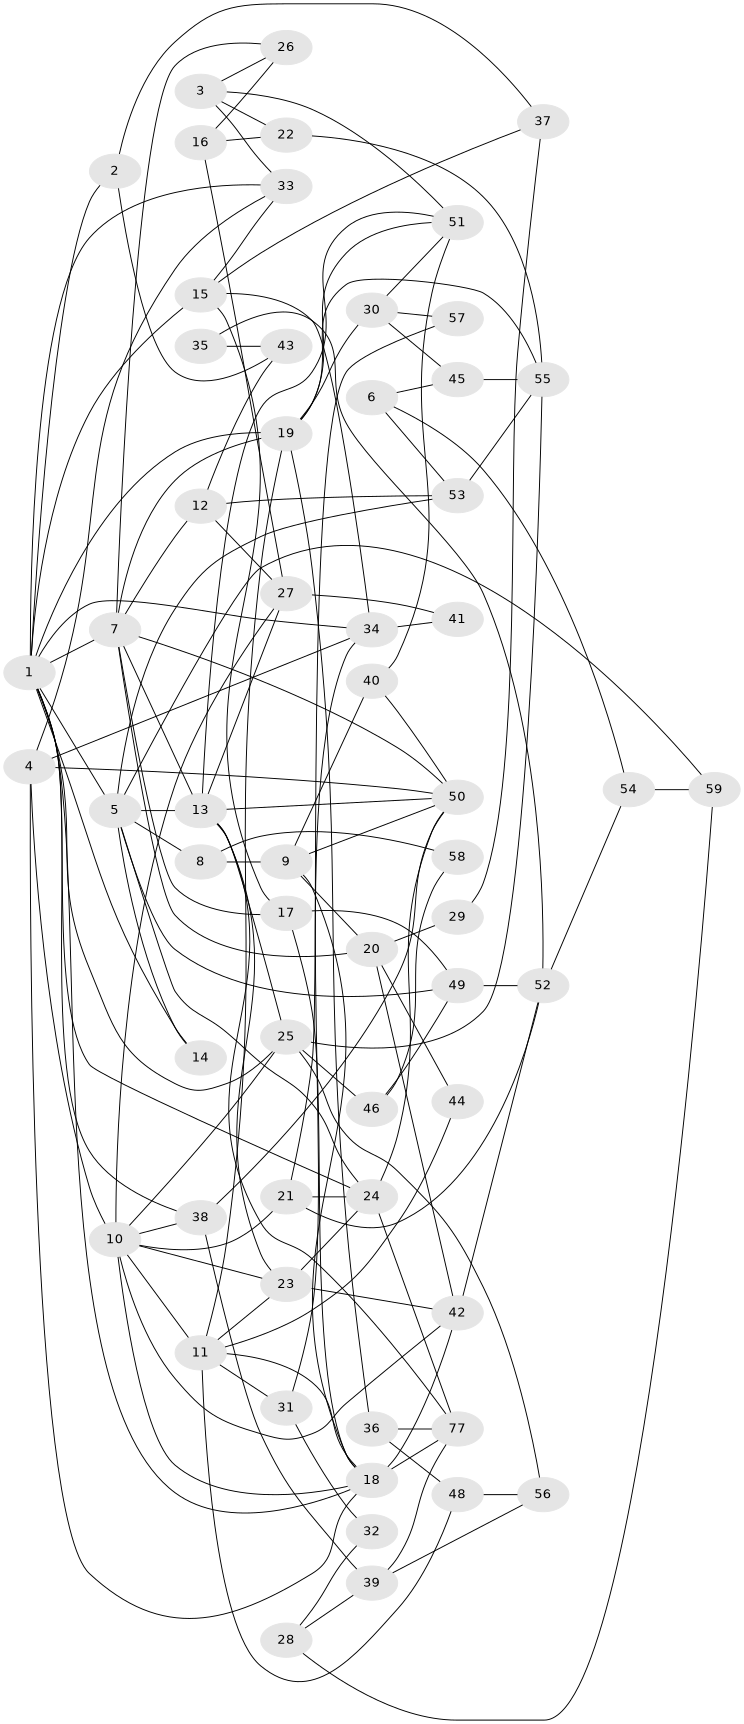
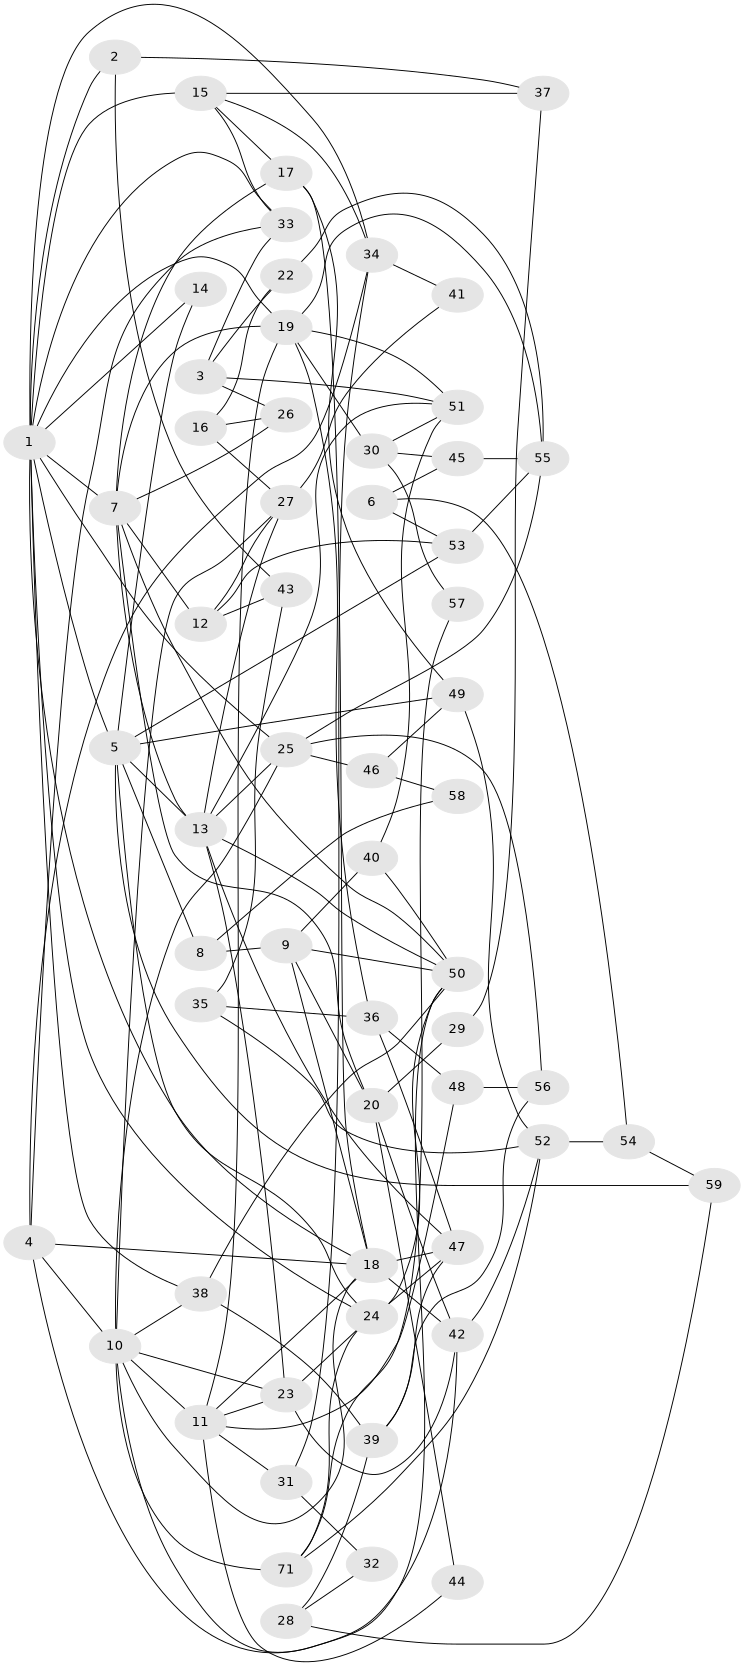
edge "35" -- "36": added
node "21": label "21" -> "71"
node "77": label "77" -> "47"
